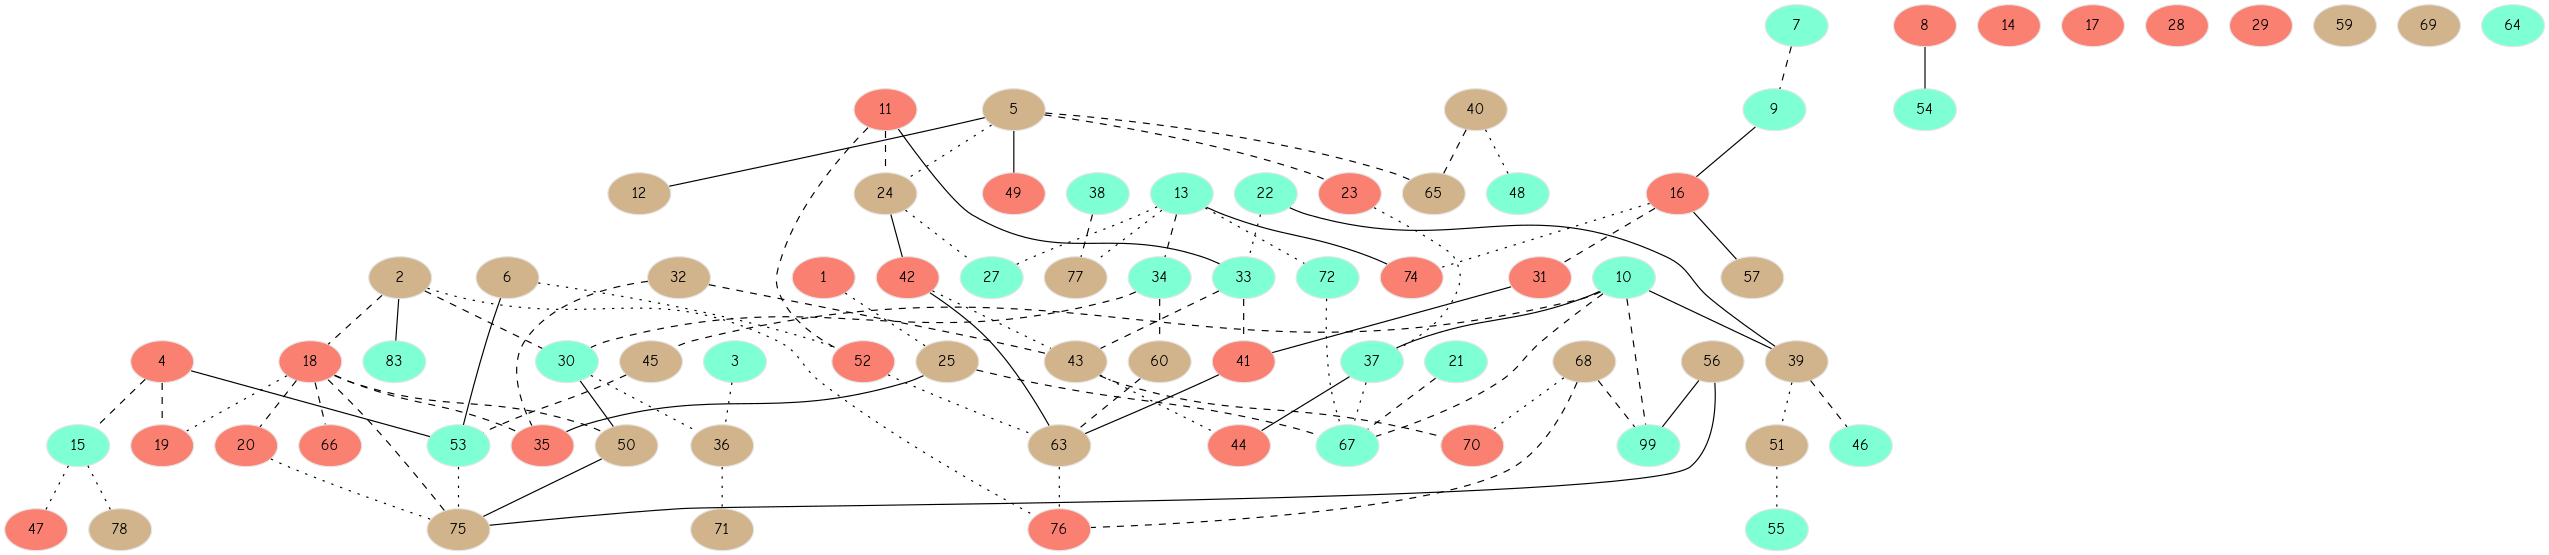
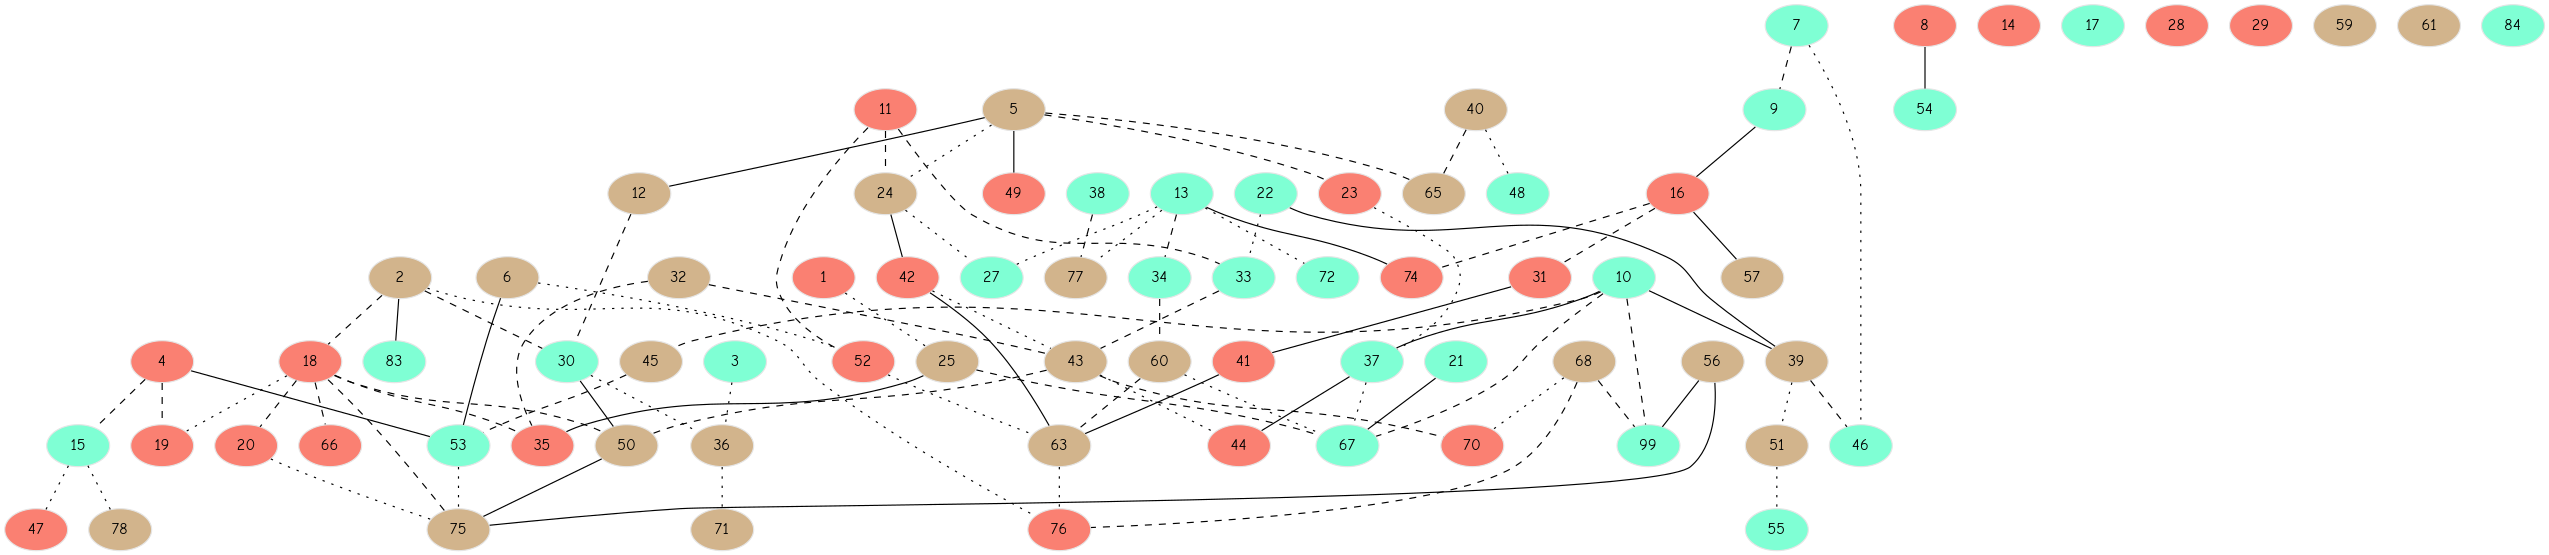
node "17": fillcolor salmon -> aquamarine
node "69": label "69" -> "61"
node "64": label "64" -> "84"
edge "7" -- "46": added
edge "16" -- "74": style dotted -> dashed
edge "11" -- "33": style solid -> dashed
edge "33" -- "41": removed
edge "34" -- "30": now "12" -- "30"
edge "72" -- "67": now "60" -- "67"
edge "43" -- "50": added
edge "21" -- "67": style dashed -> solid
